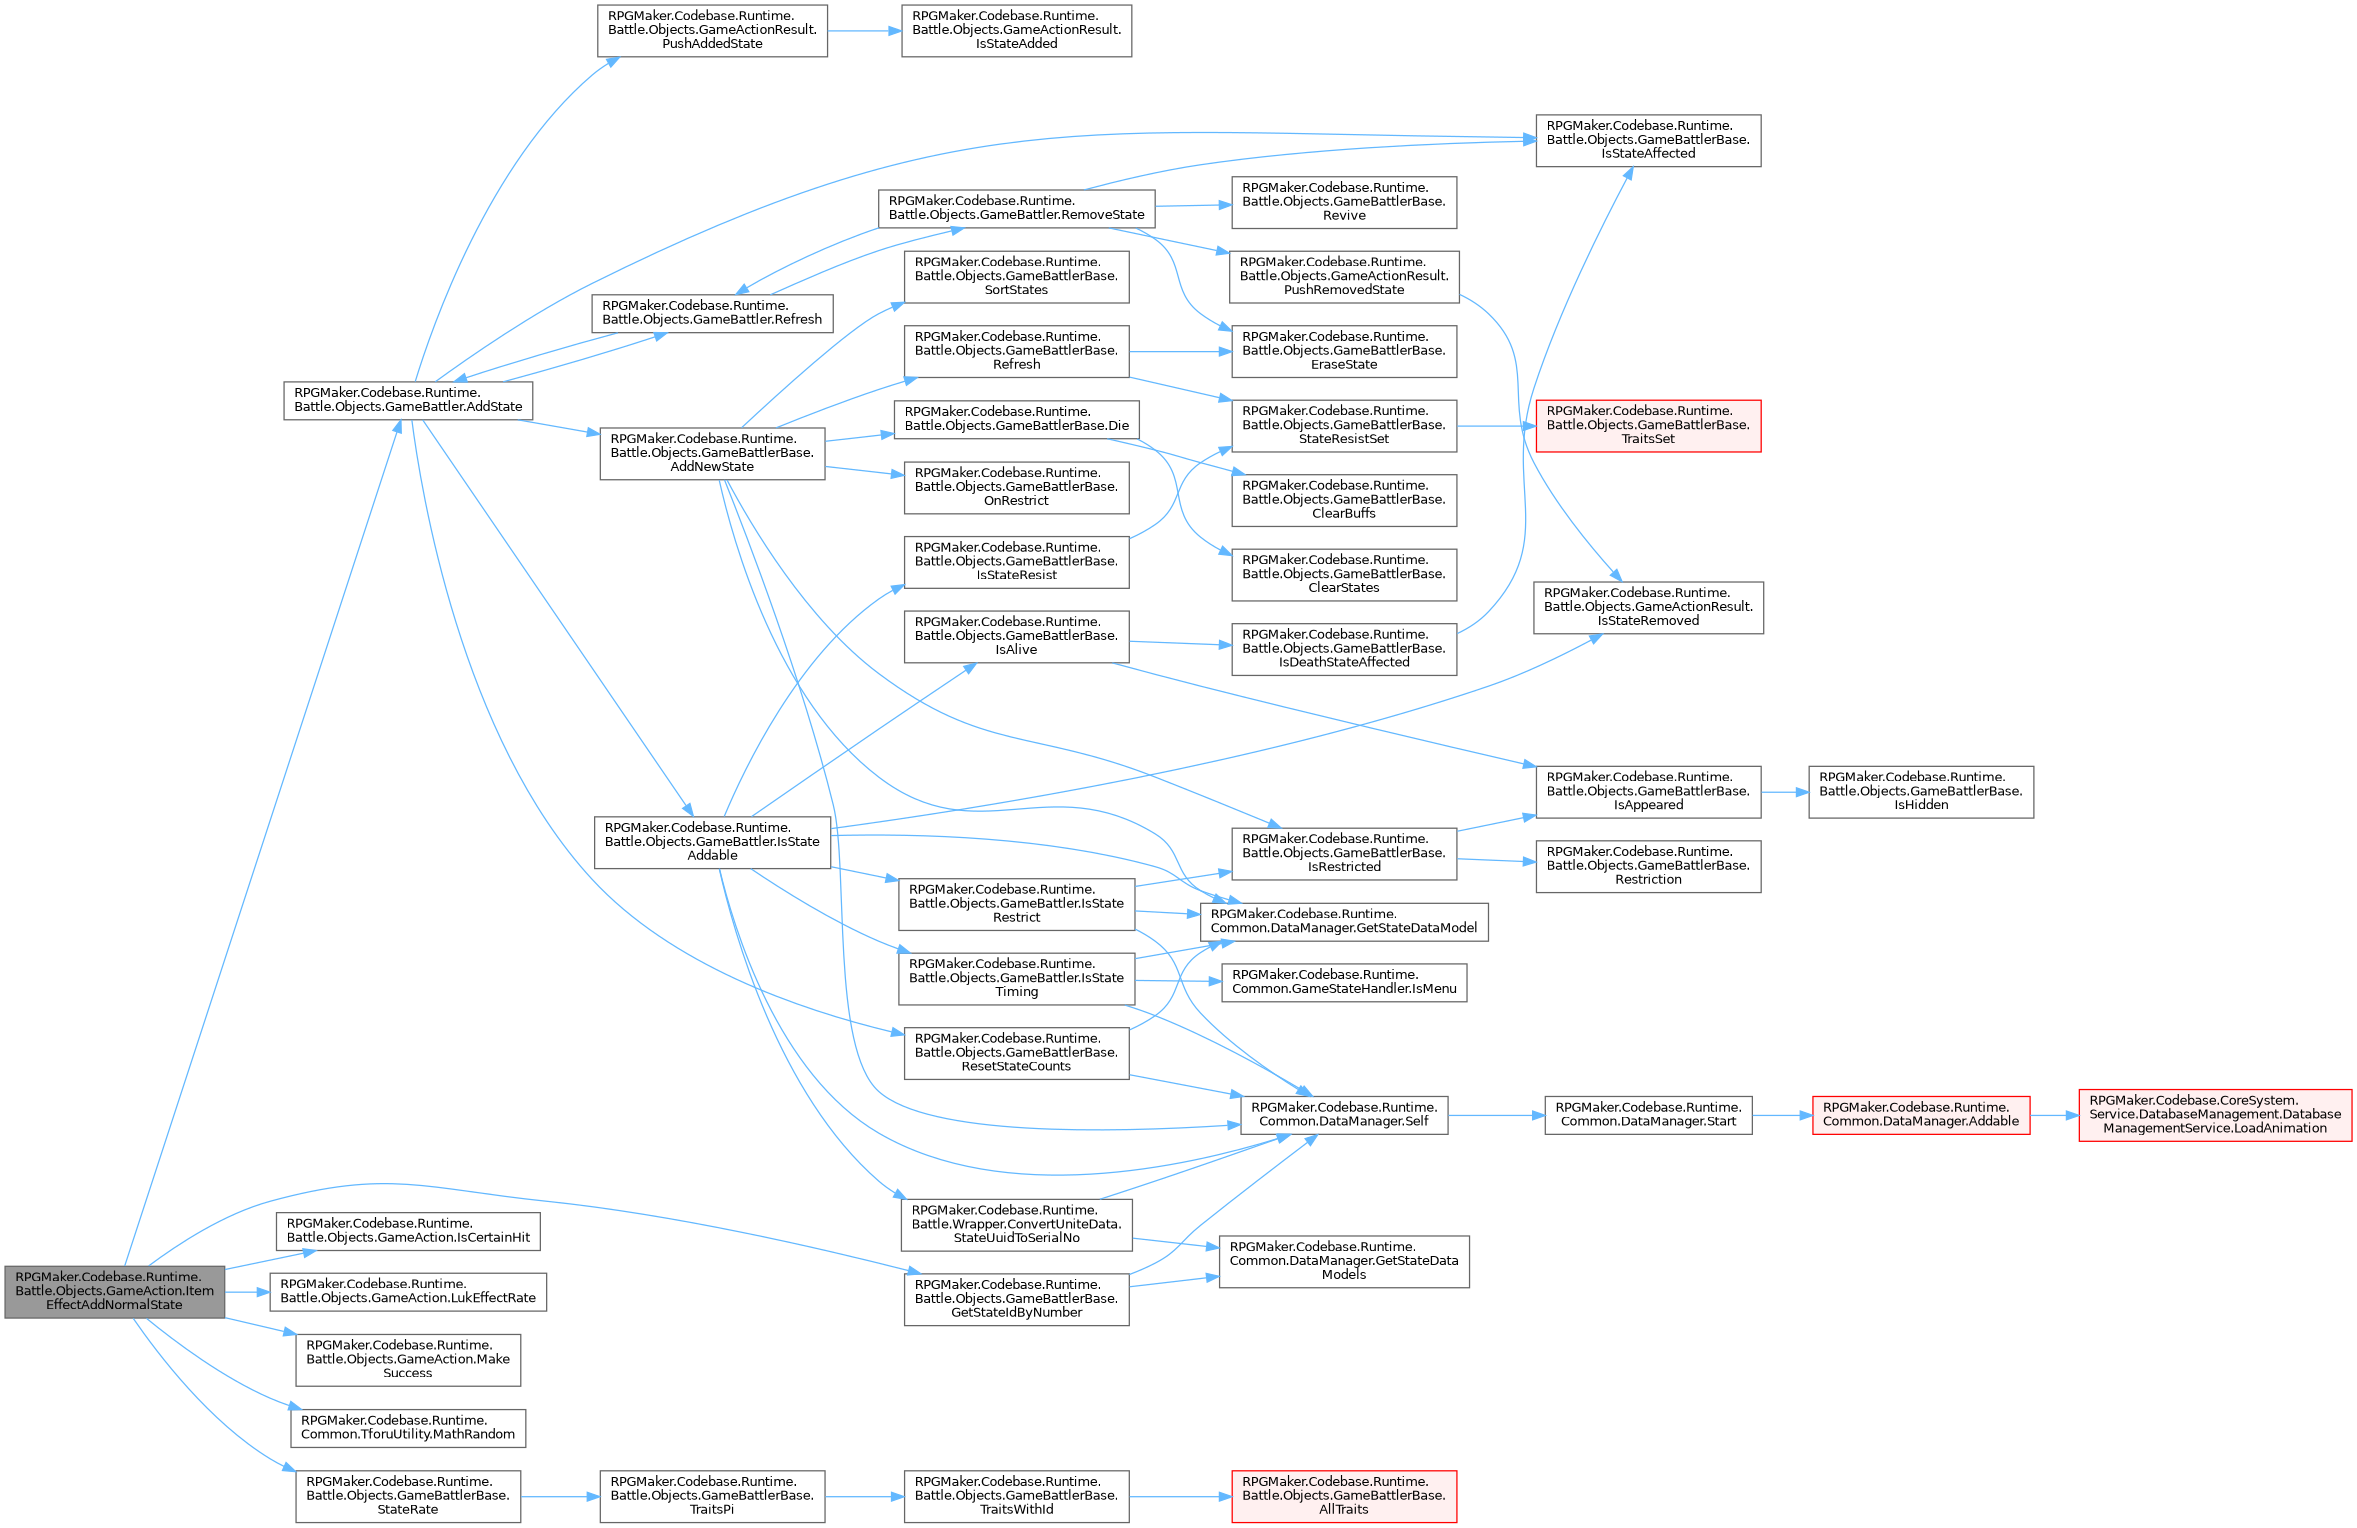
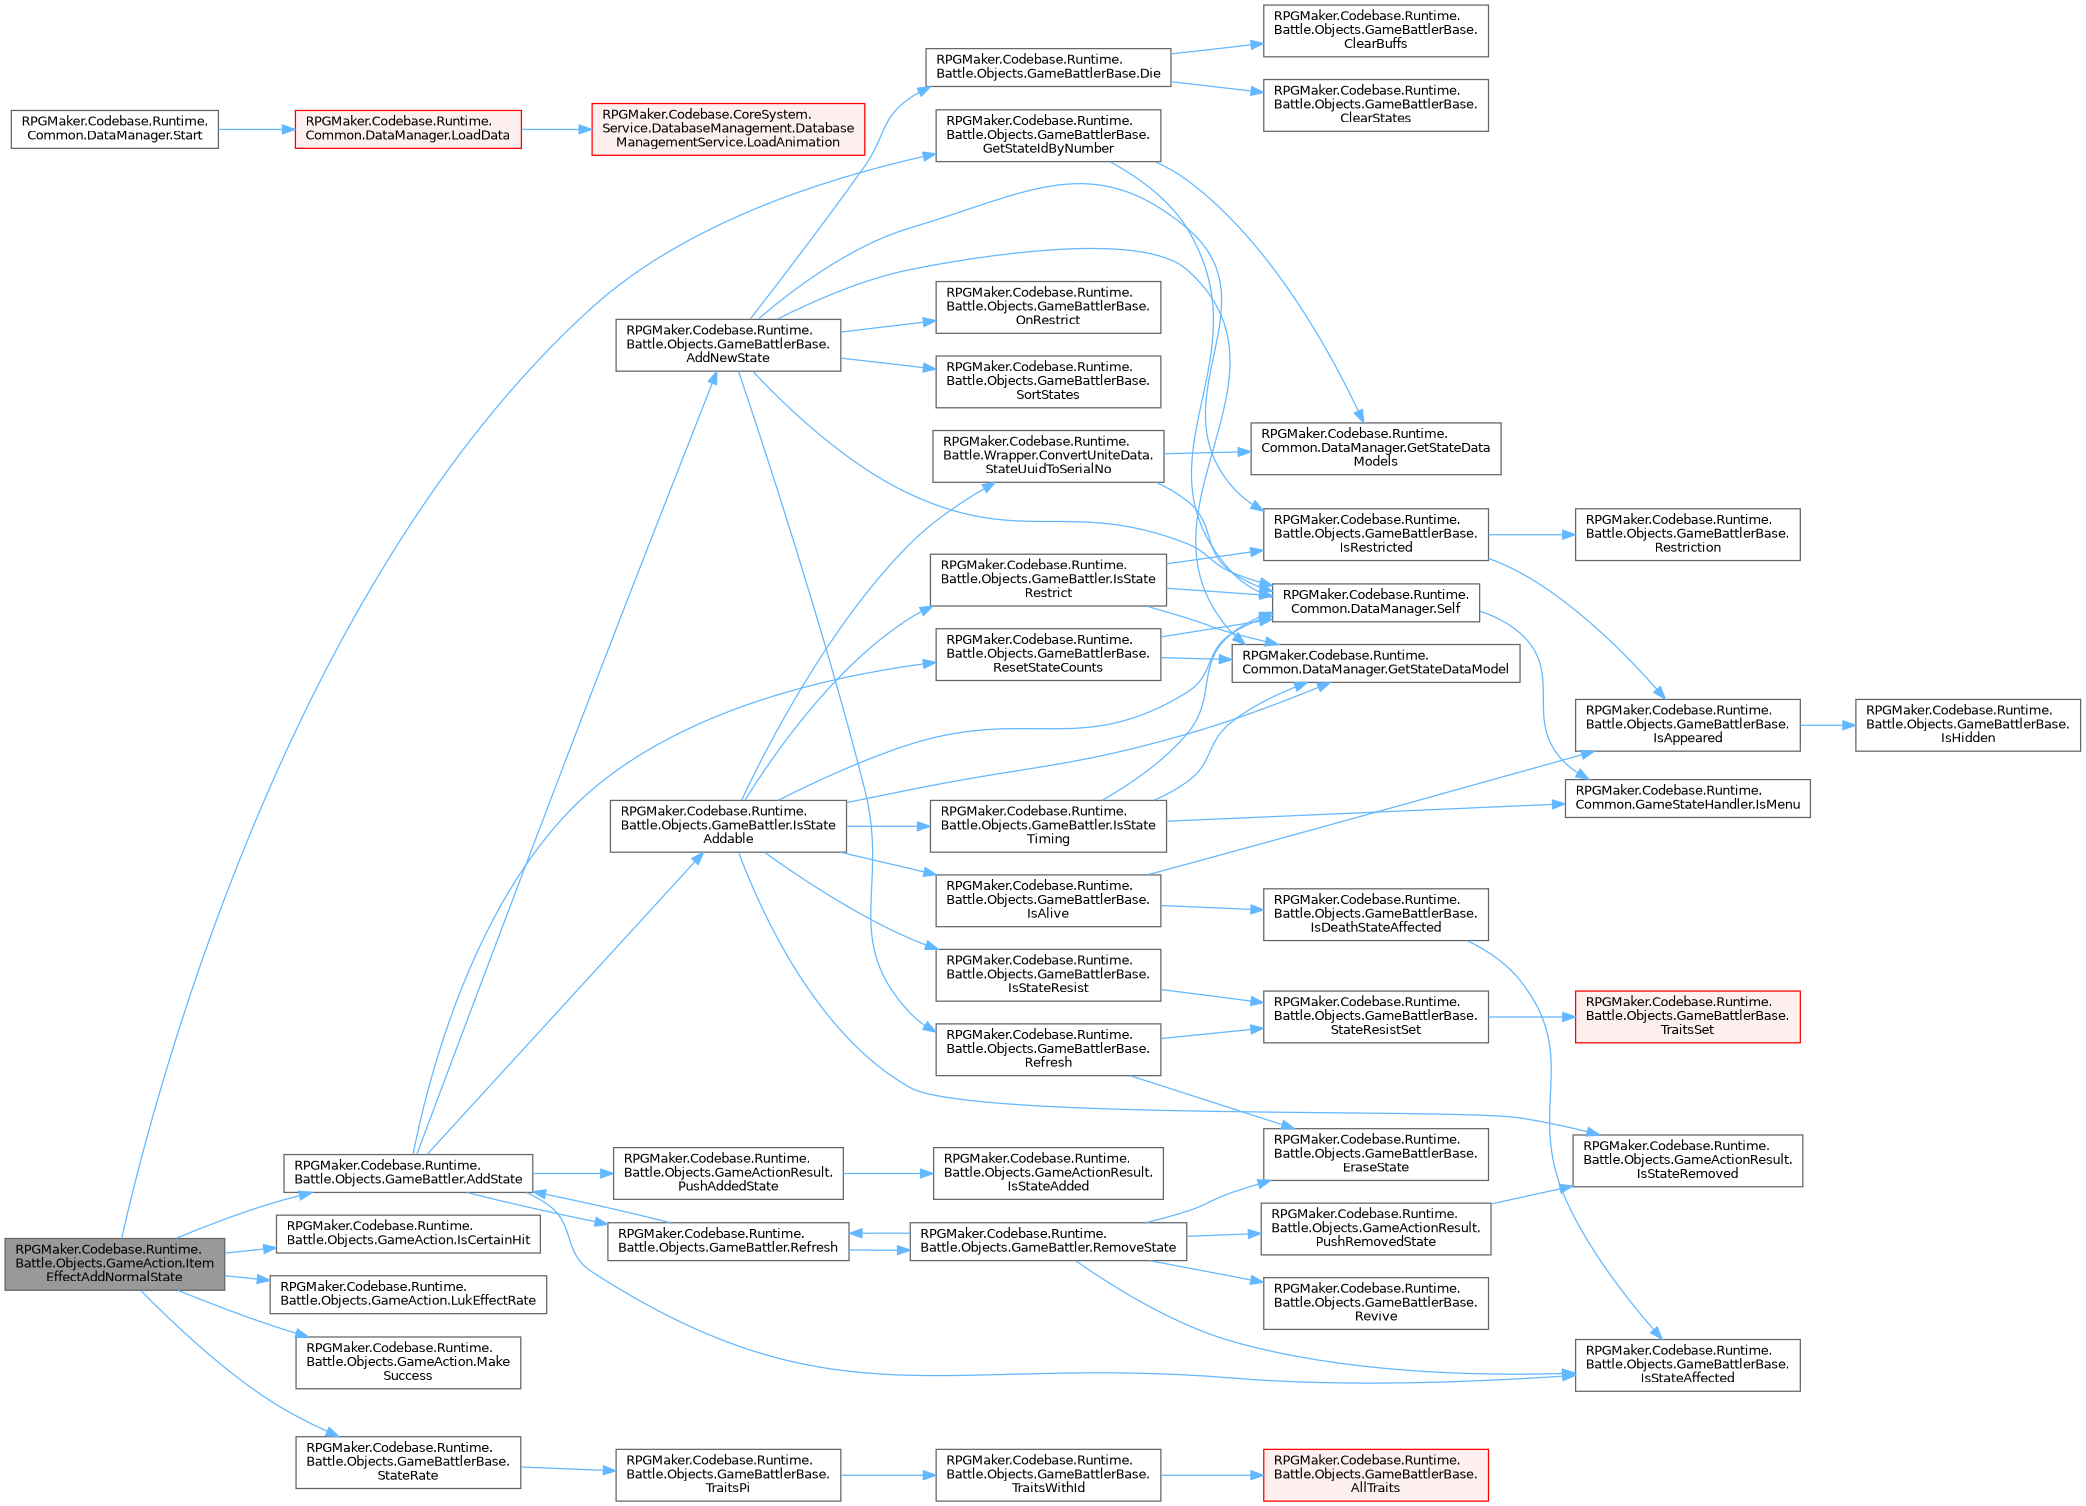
edge "RPGMaker.Codebase.Runtime. Common.DataManager.Self" -> "RPGMaker.Codebase.Runtime. Common.DataManager.Start": now "RPGMaker.Codebase.Runtime. Common.DataManager.Self" -> "RPGMaker.Codebase.Runtime. Common.GameStateHandler.IsMenu"
node "RPGMaker.Codebase.Runtime. Common.DataManager.Addable": label "RPGMaker.Codebase.Runtime. Common.DataManager.Addable" -> "RPGMaker.Codebase.Runtime. Common.DataManager.LoadData"
node "RPGMaker.Codebase.Runtime. Common.TforuUtility.MathRandom": removed
